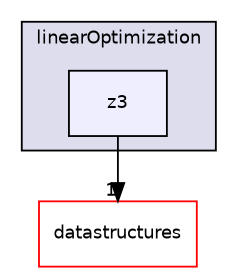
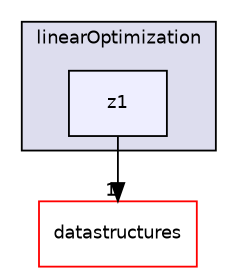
node "z3": label "z3" -> "z1"
